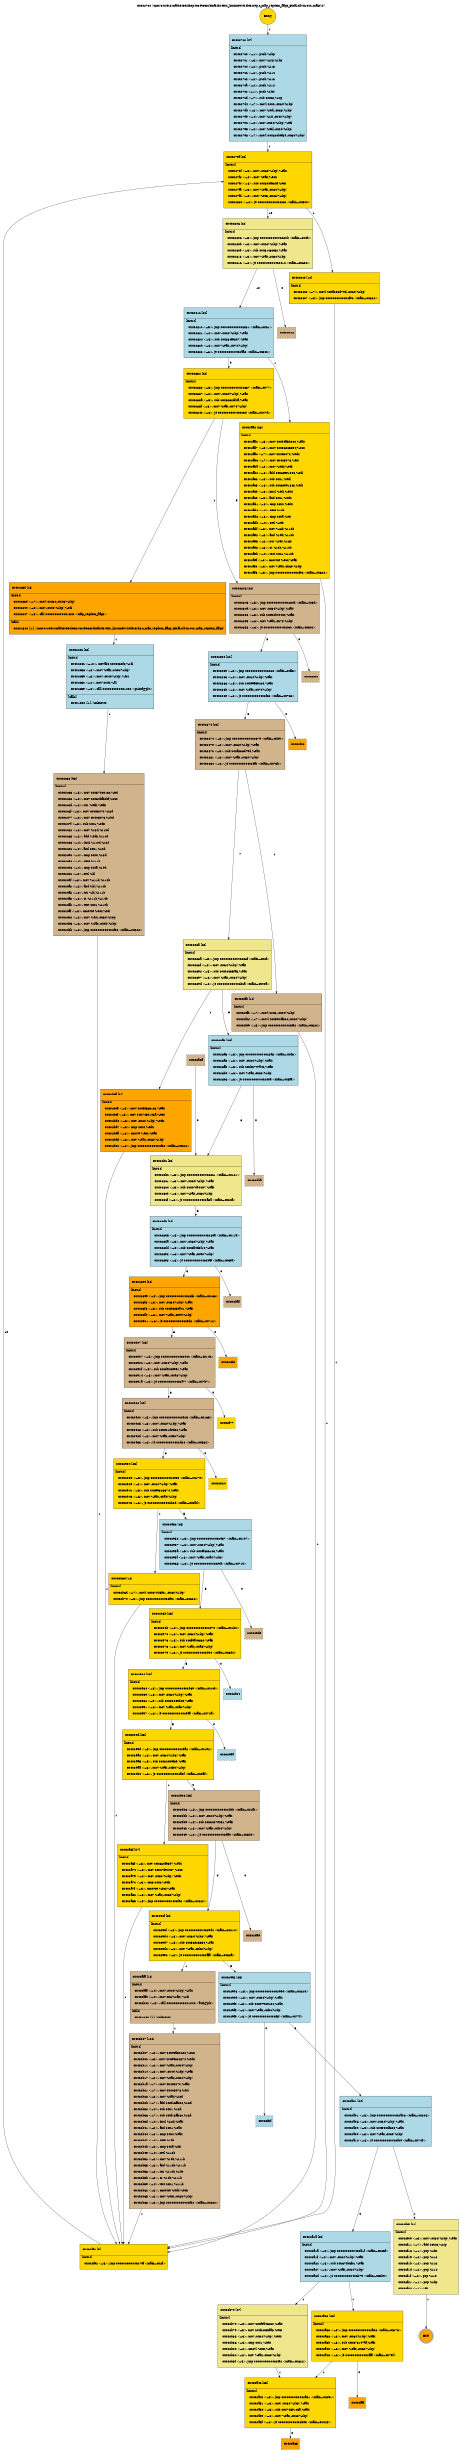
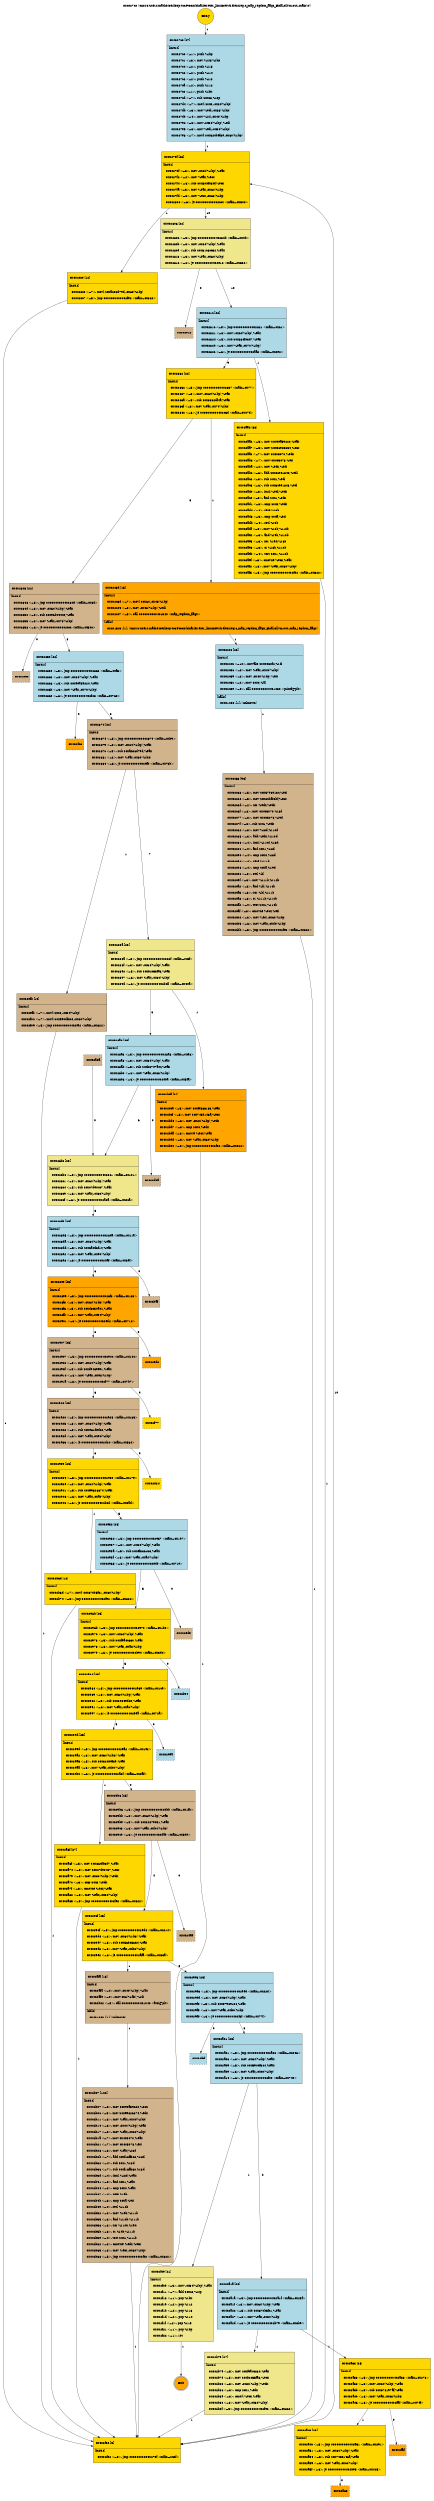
edge "0x402b79 [27]" -> "0x402a4c [25]": now "0x402b79 [27]" -> "0x402fe2 [5]"
